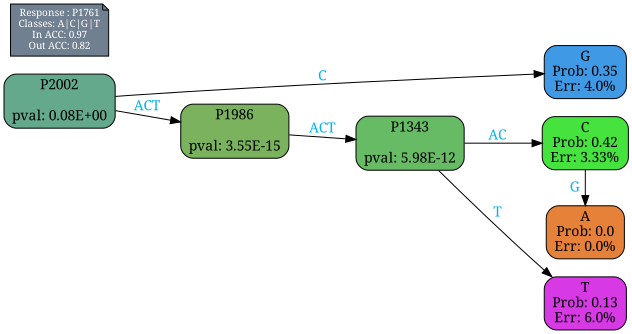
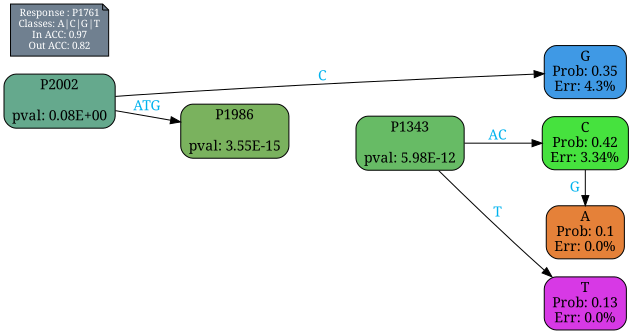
node "G Prob: 0.35 Err: 4.0%": label "G Prob: 0.35 Err: 4.0%" -> "G Prob: 0.35 Err: 4.3%"
edge "P2002 pval: 0.08E+00" -> "P1986 pval: 3.55E-15": label "ACT" -> "ATG"
edge "P1986 pval: 3.55E-15" -> "P1343 pval: 5.98E-12": removed, label "ACT"
node "C Prob: 0.42 Err: 3.33%": label "C Prob: 0.42 Err: 3.33%" -> "C Prob: 0.42 Err: 3.34%"
node "A Prob: 0.0 Err: 0.0%": label "A Prob: 0.0 Err: 0.0%" -> "A Prob: 0.1 Err: 0.0%"
node "T Prob: 0.13 Err: 6.0%": label "T Prob: 0.13 Err: 6.0%" -> "T Prob: 0.13 Err: 0.0%"
